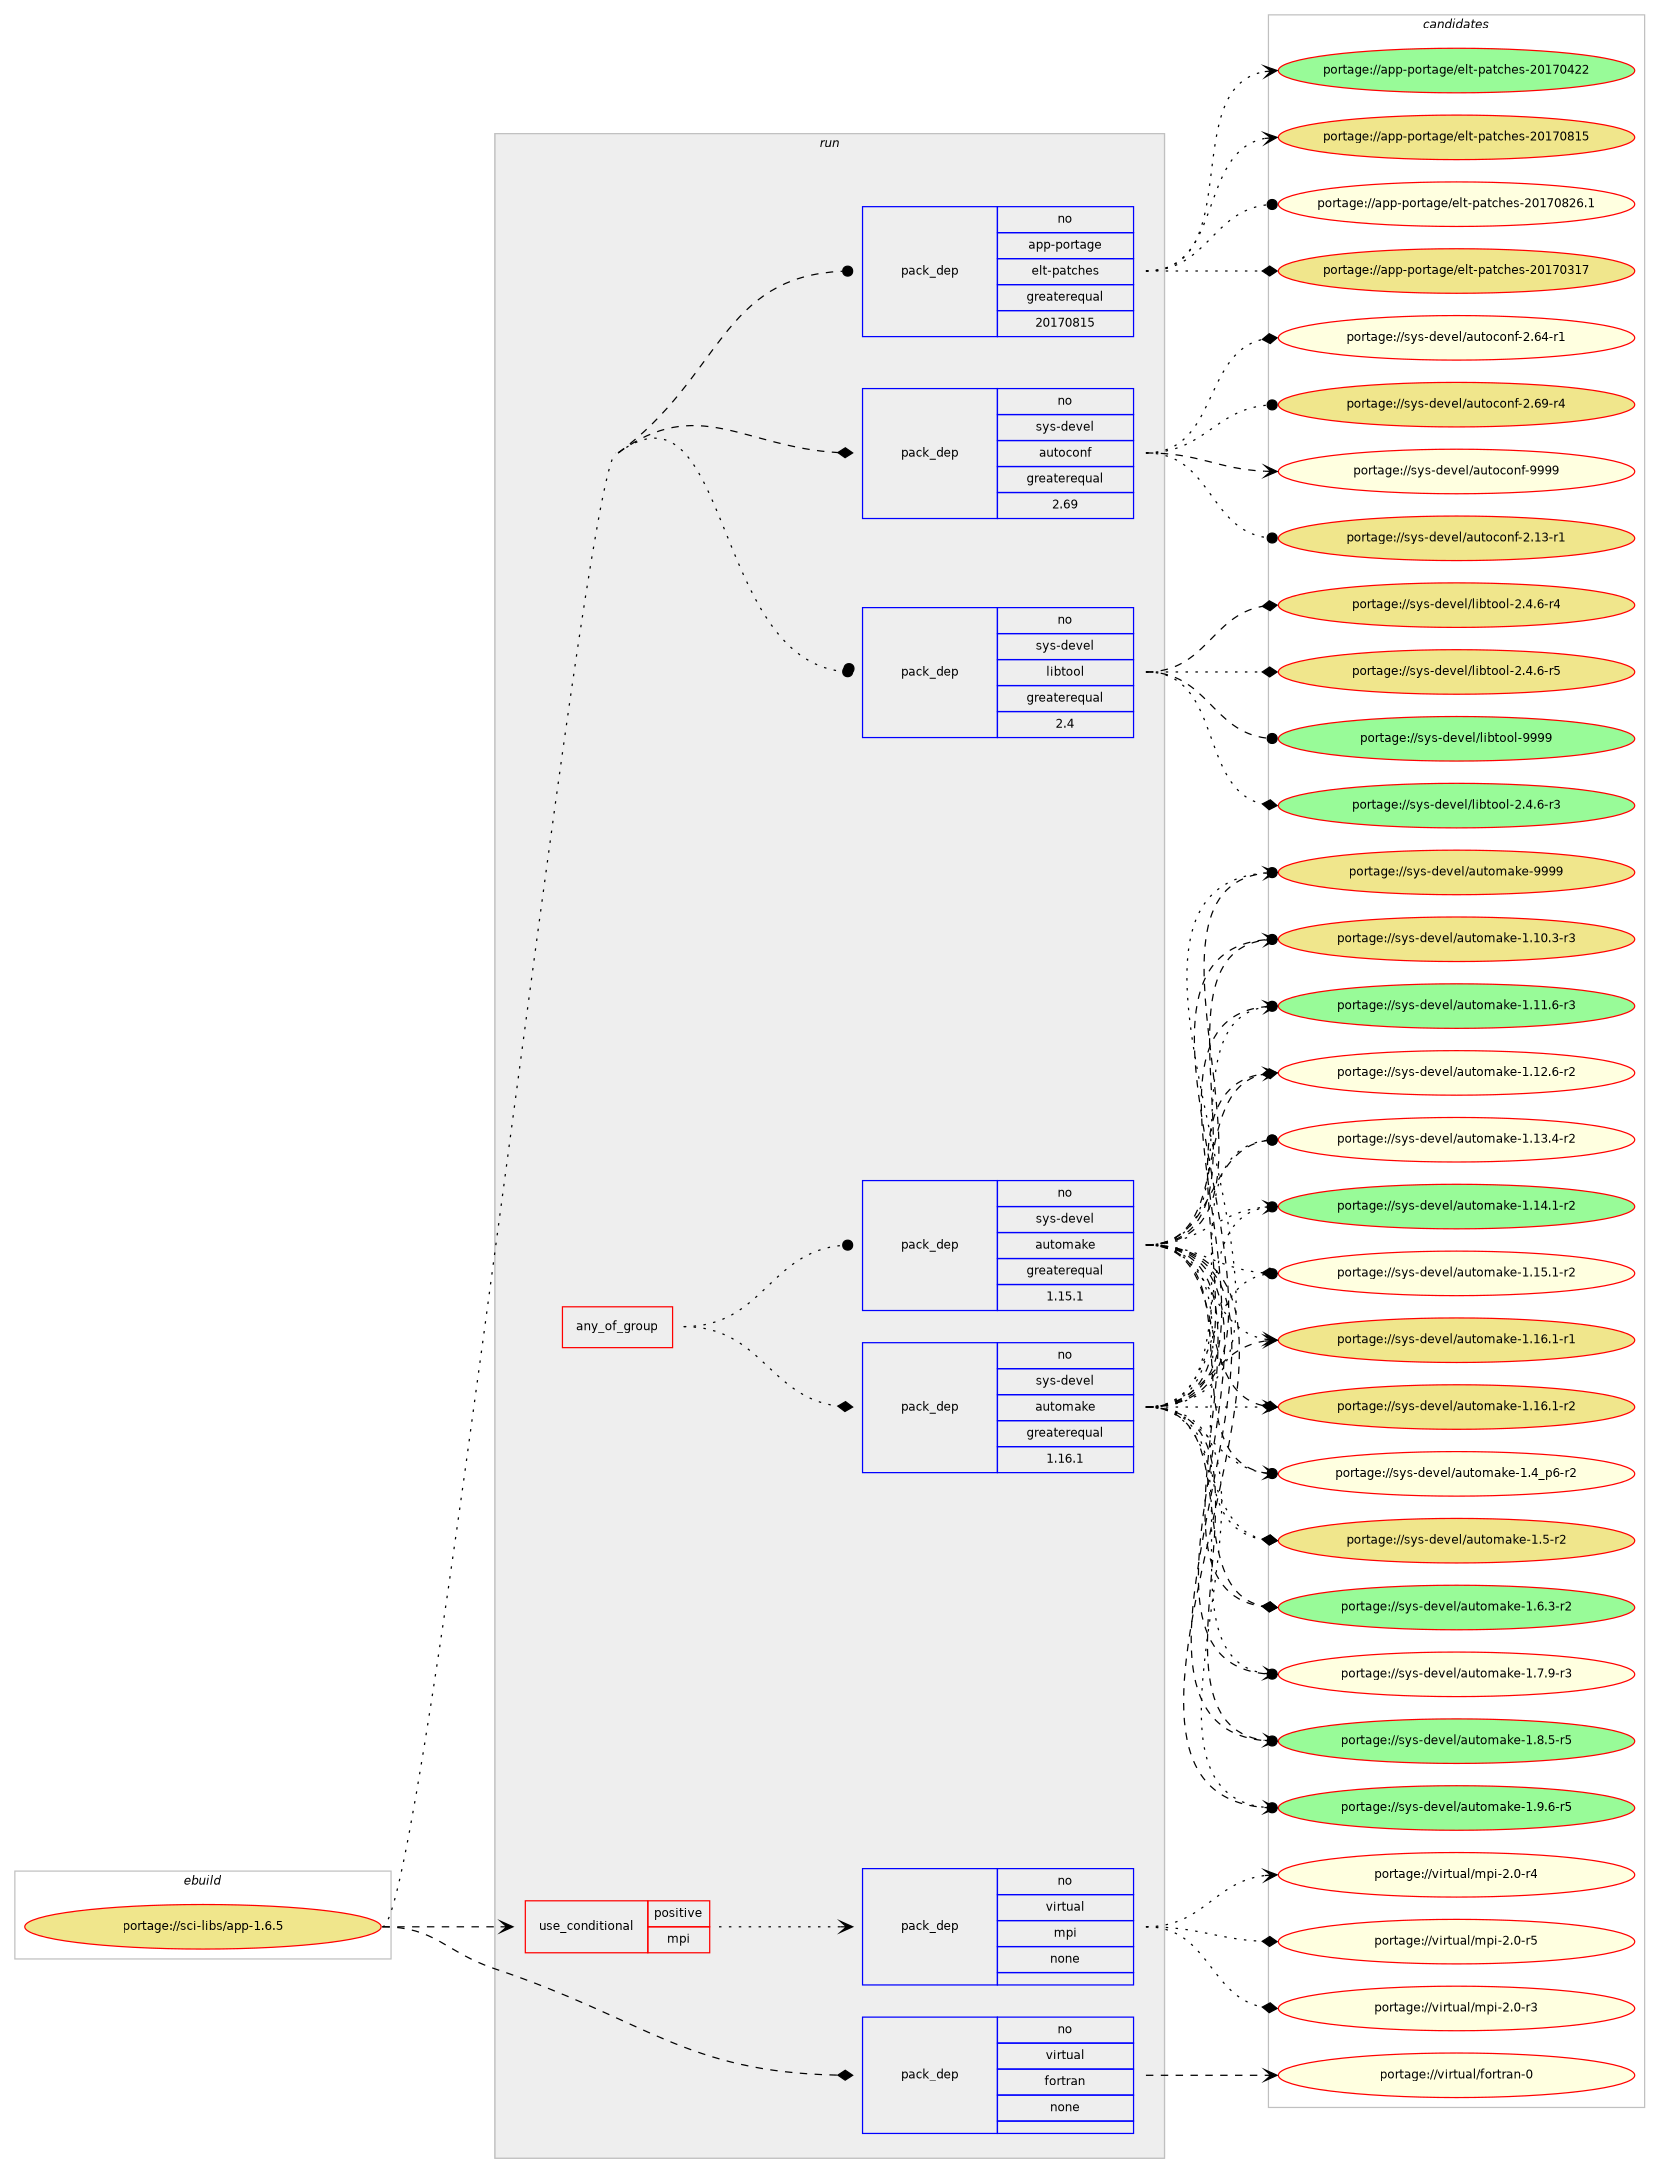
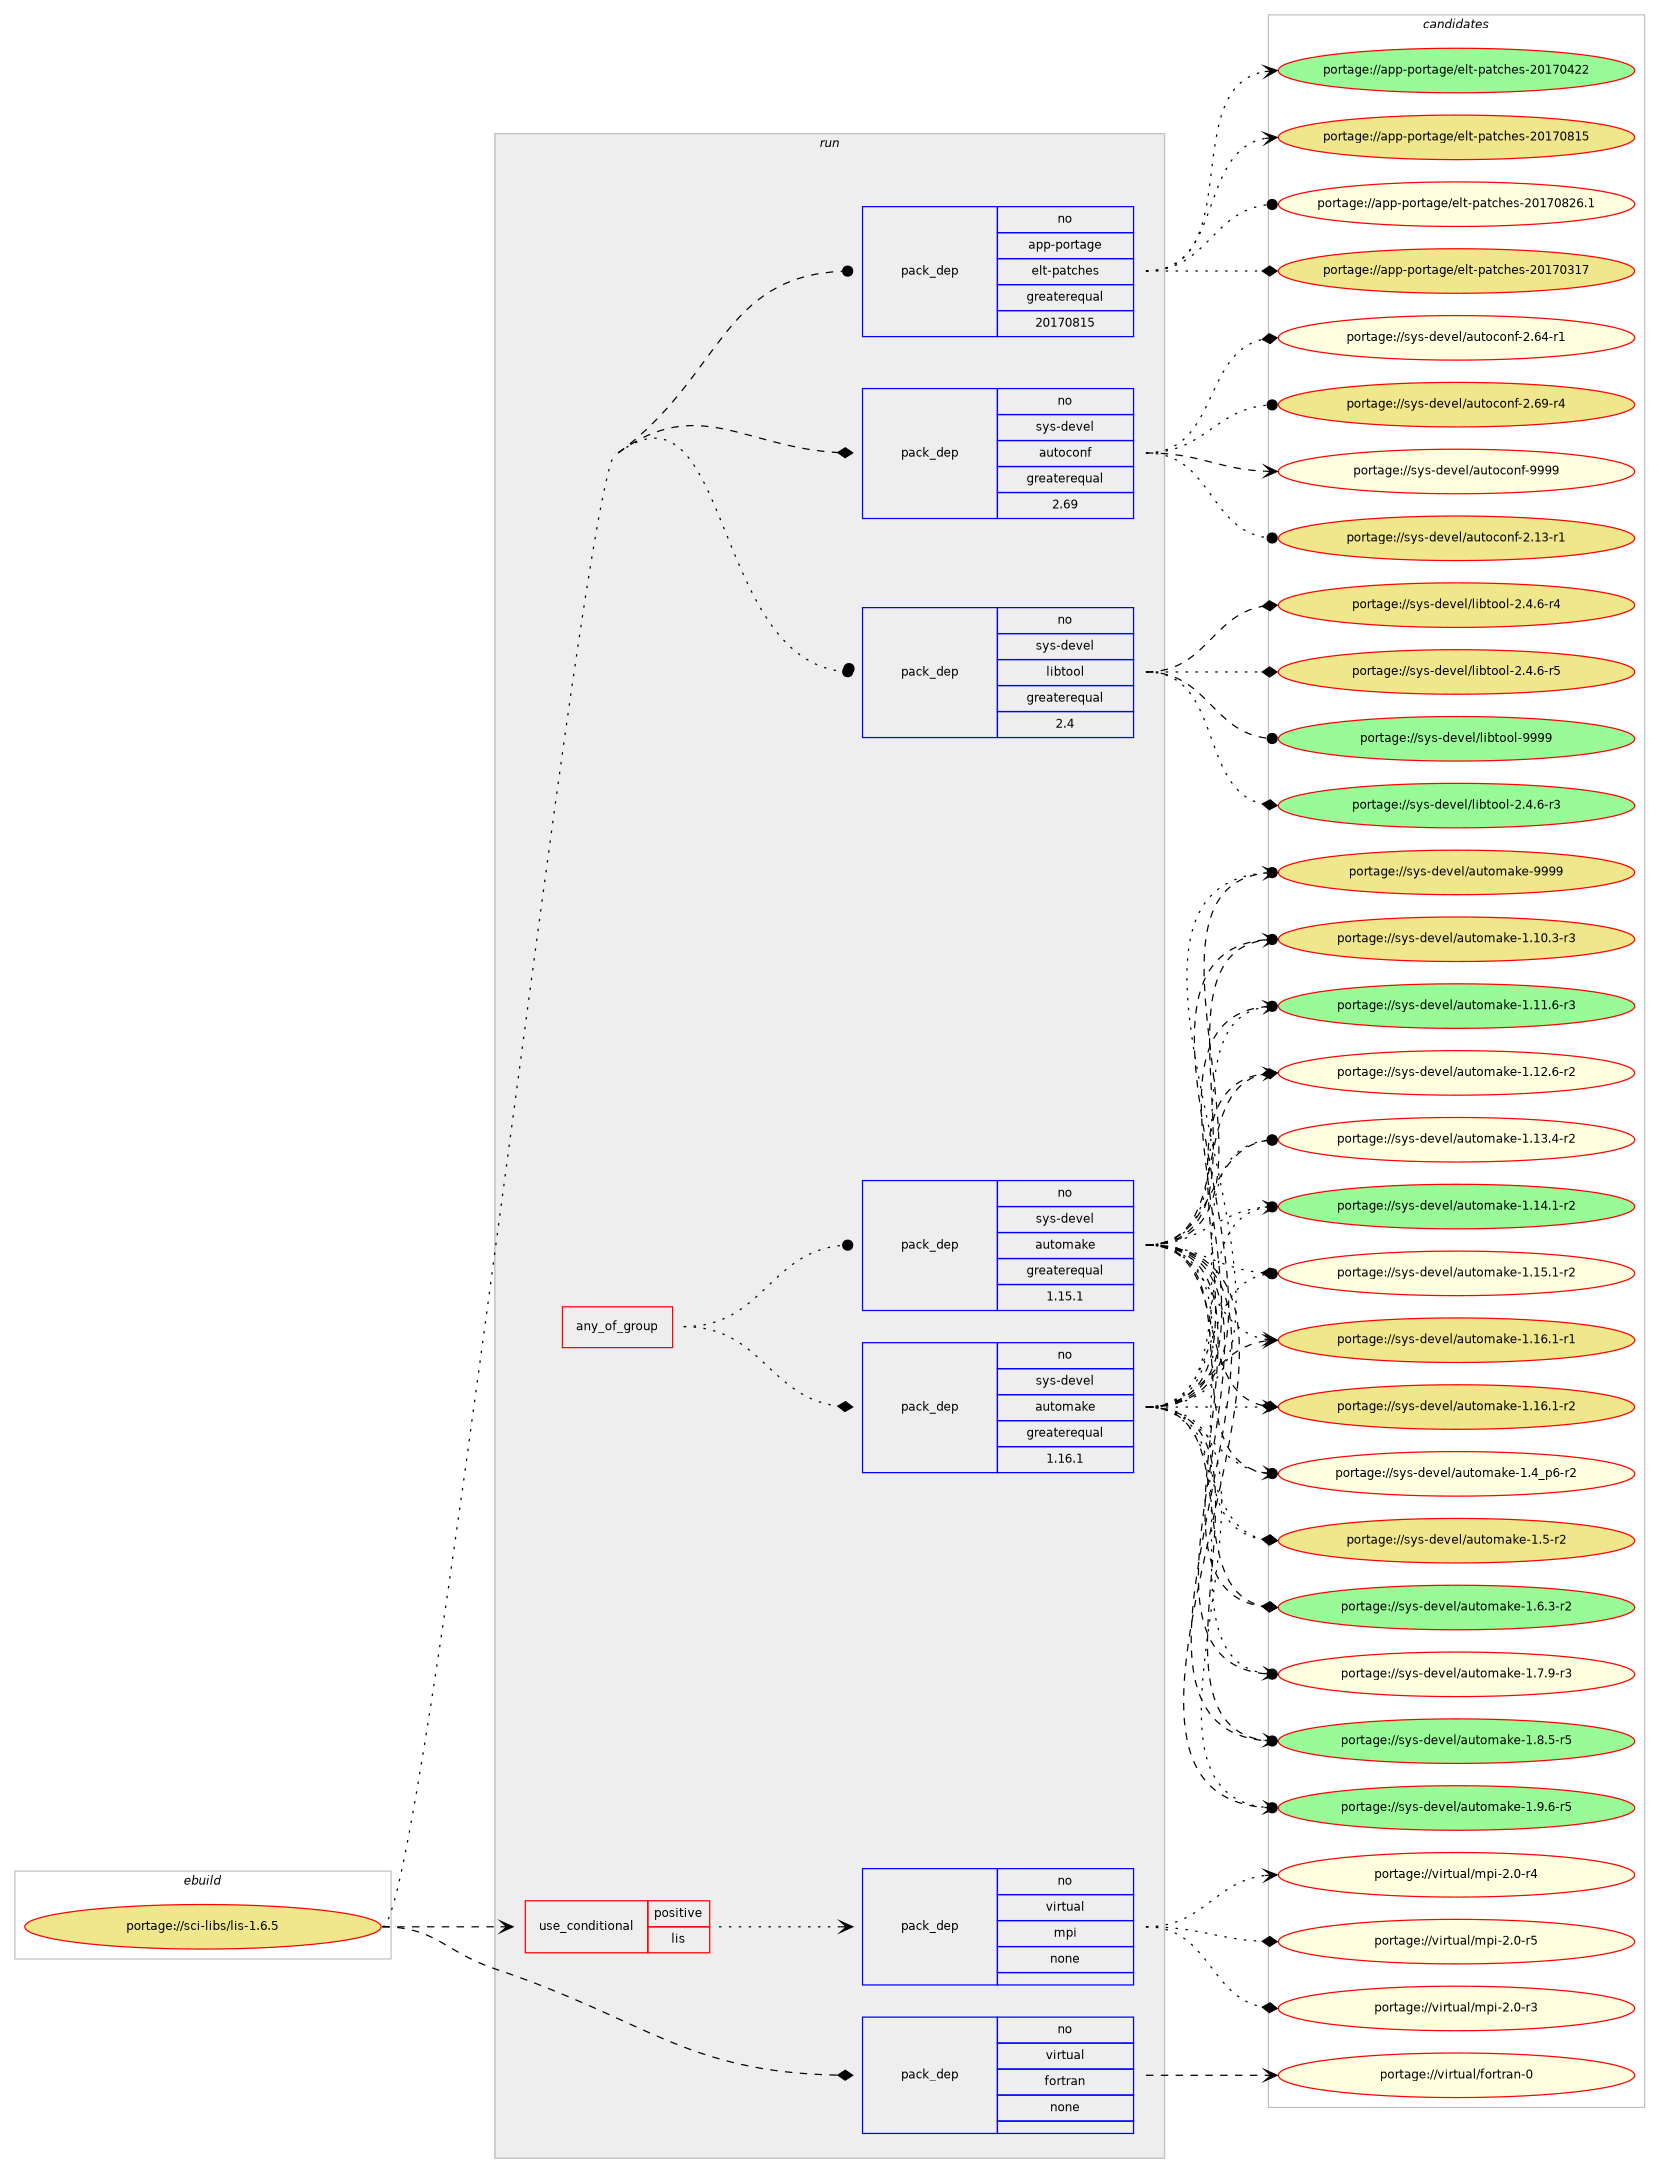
node "portage://sci-libs/app-1.6.5": label "portage://sci-libs/app-1.6.5" -> "portage://sci-libs/lis-1.6.5"
node "use_conditional": text "mpi" -> "lis"
